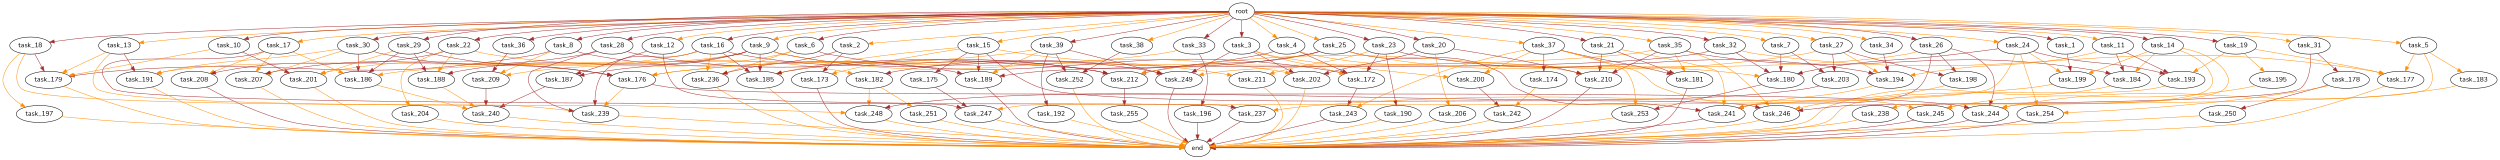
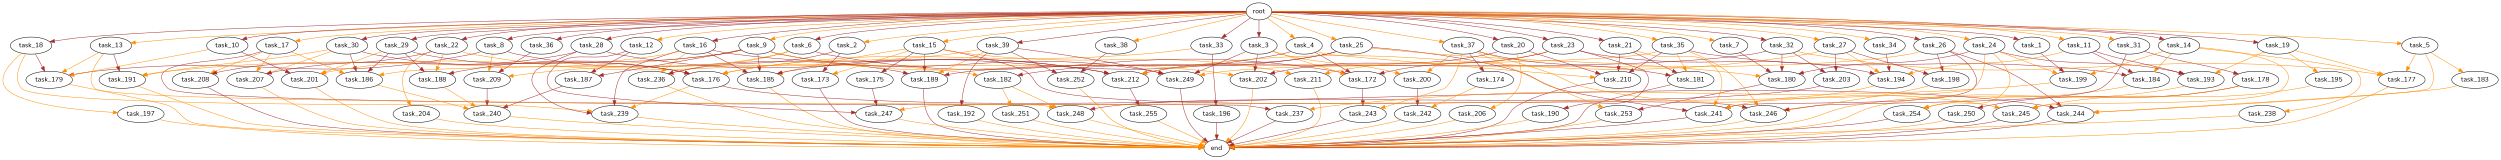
edge "task_7" -> "task_203": now "task_32" -> "task_203"
